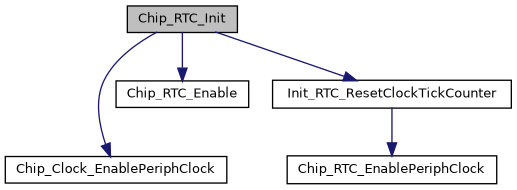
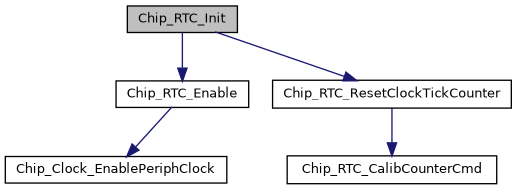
edge "Chip_RTC_Init" -> "Chip_Clock_EnablePeriphClock": now "Chip_RTC_Enable" -> "Chip_Clock_EnablePeriphClock"
node "Init_RTC_ResetClockTickCounter": label "Init_RTC_ResetClockTickCounter" -> "Chip_RTC_ResetClockTickCounter"
node "Chip_RTC_EnablePeriphClock": label "Chip_RTC_EnablePeriphClock" -> "Chip_RTC_CalibCounterCmd"
